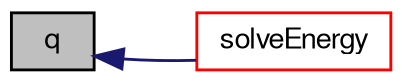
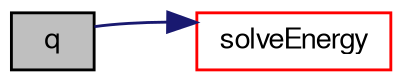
edge "solveEnergy" -> "q": reversed
